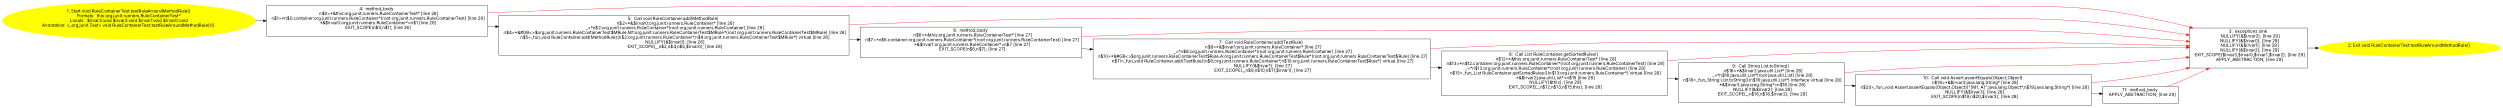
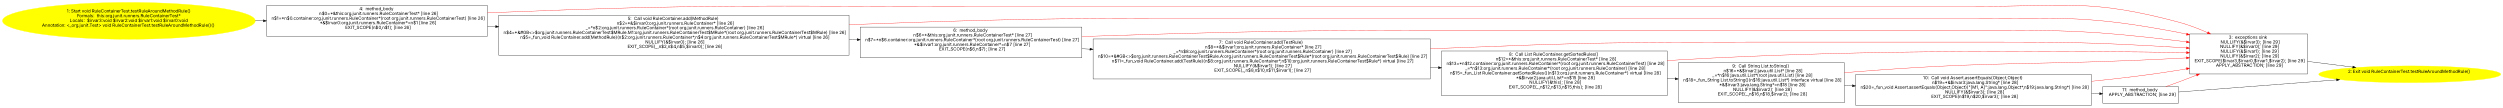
edge "11:  method_body APPLY_ABSTRACTION; [line 29]" -> "2: Exit void RuleContainerTest.testRuleAroundMethodRule()": added
